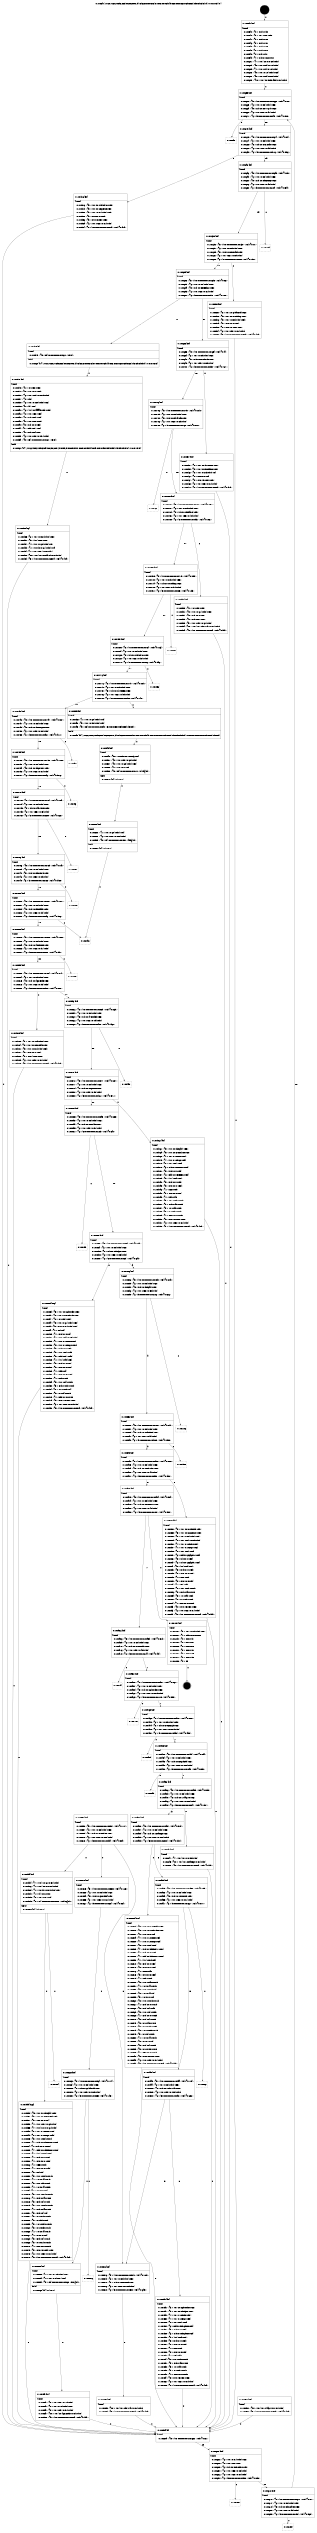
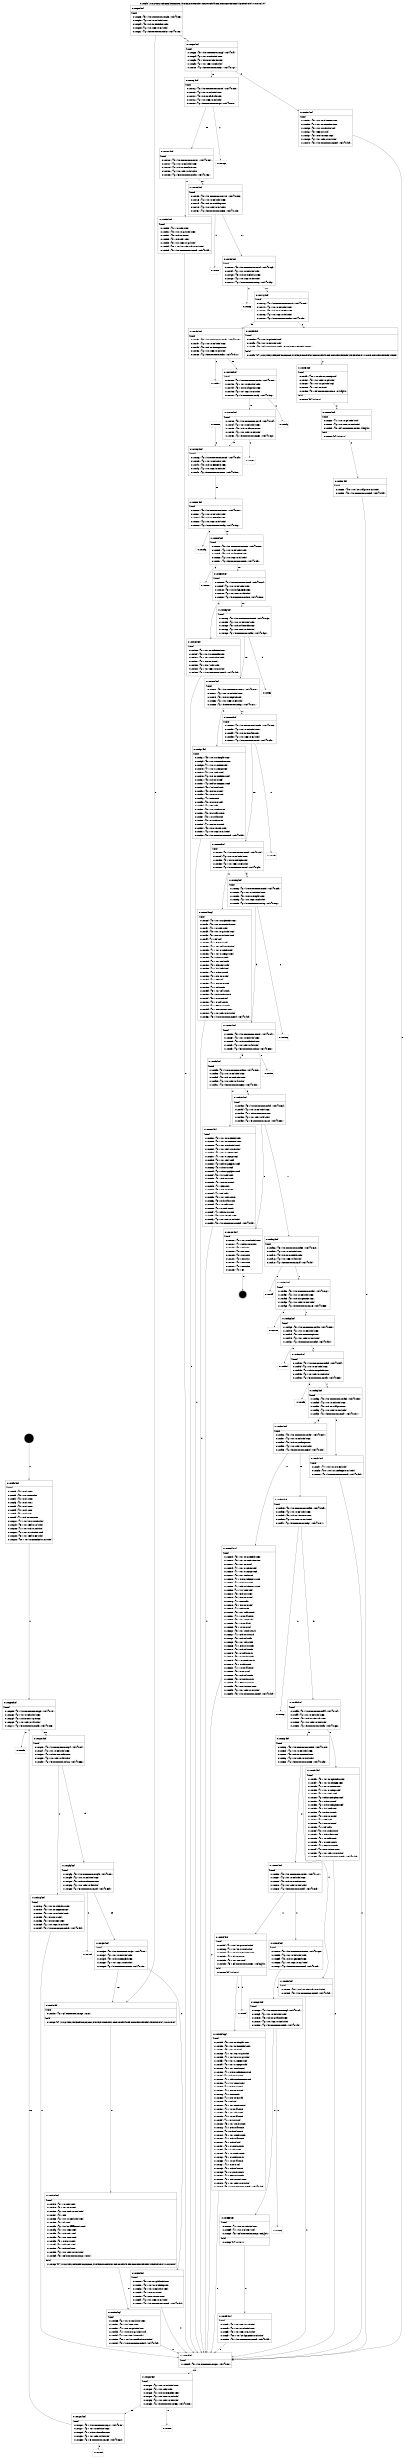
edge "0x4016b2 [28]" -> "0x4016ce [28]": now "0x4016b2 [28]" -> "0x401d75 [5]"
edge "0x4017e6 [28]" -> "0x4021a5": reversed
edge "0x401e11 [15]" -> "0x402196": now "0x401e11 [15]" -> "0x401e20 [15]"
edge "0x401a32 [28]" -> "0x401a16 [28]": reversed
